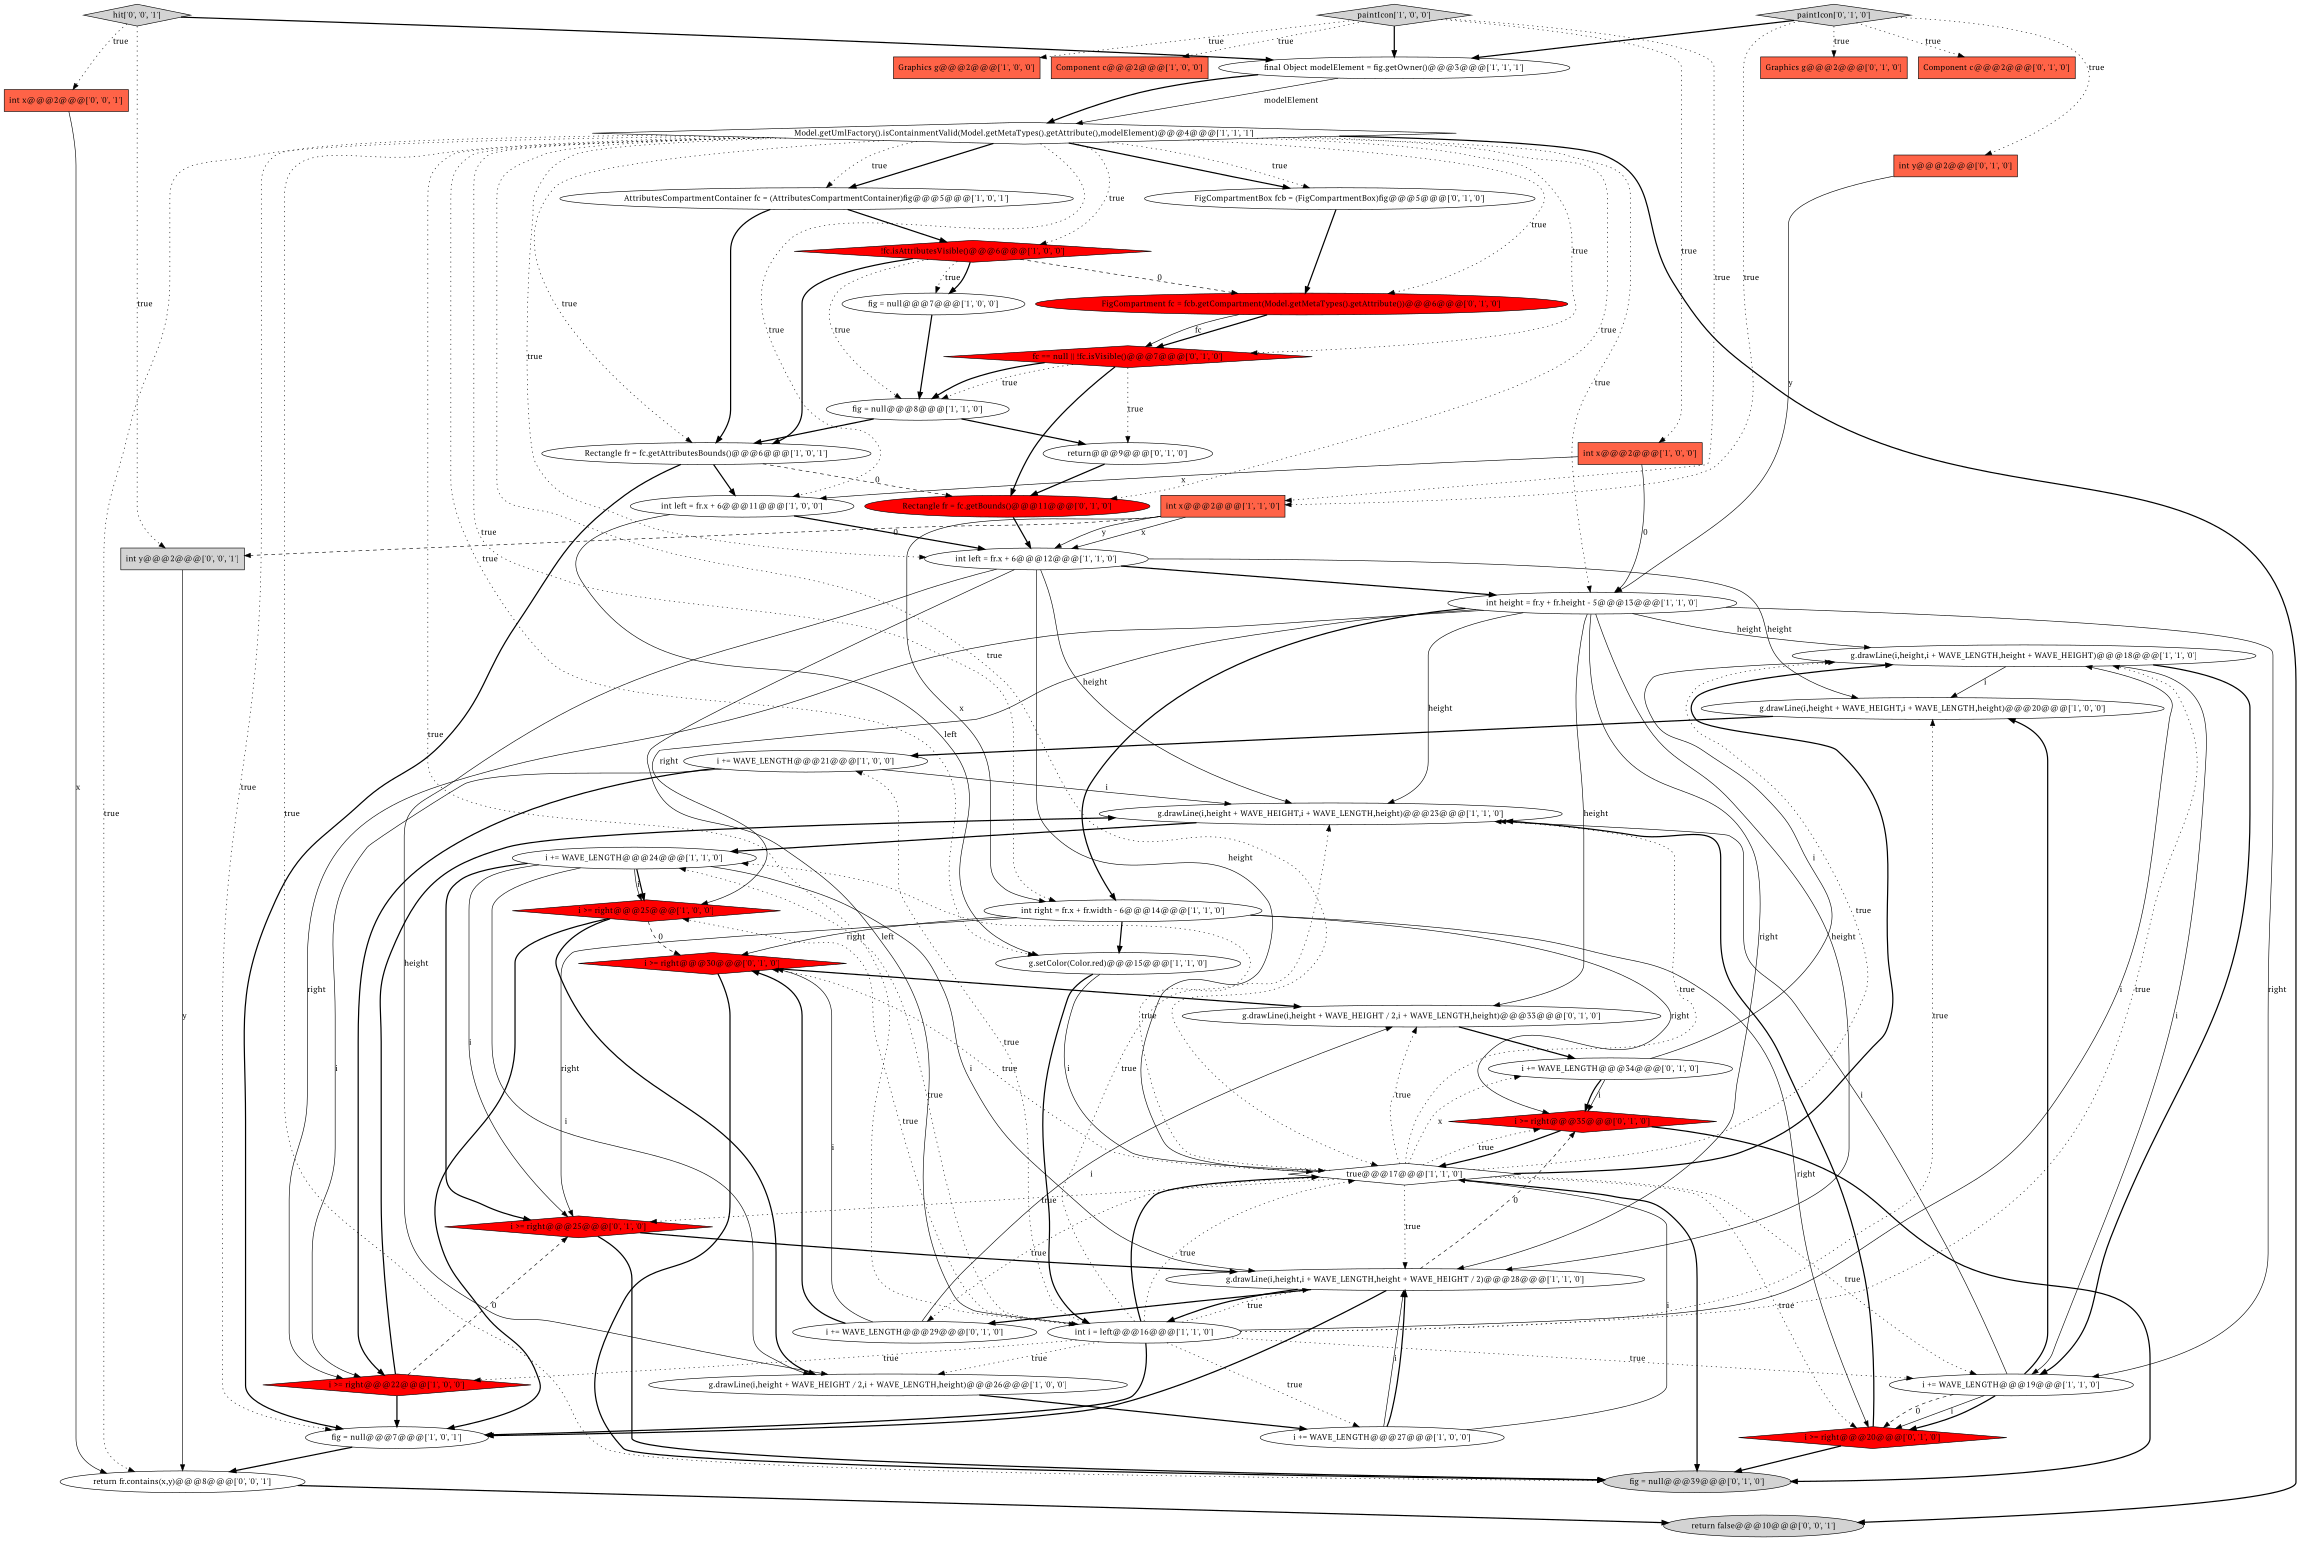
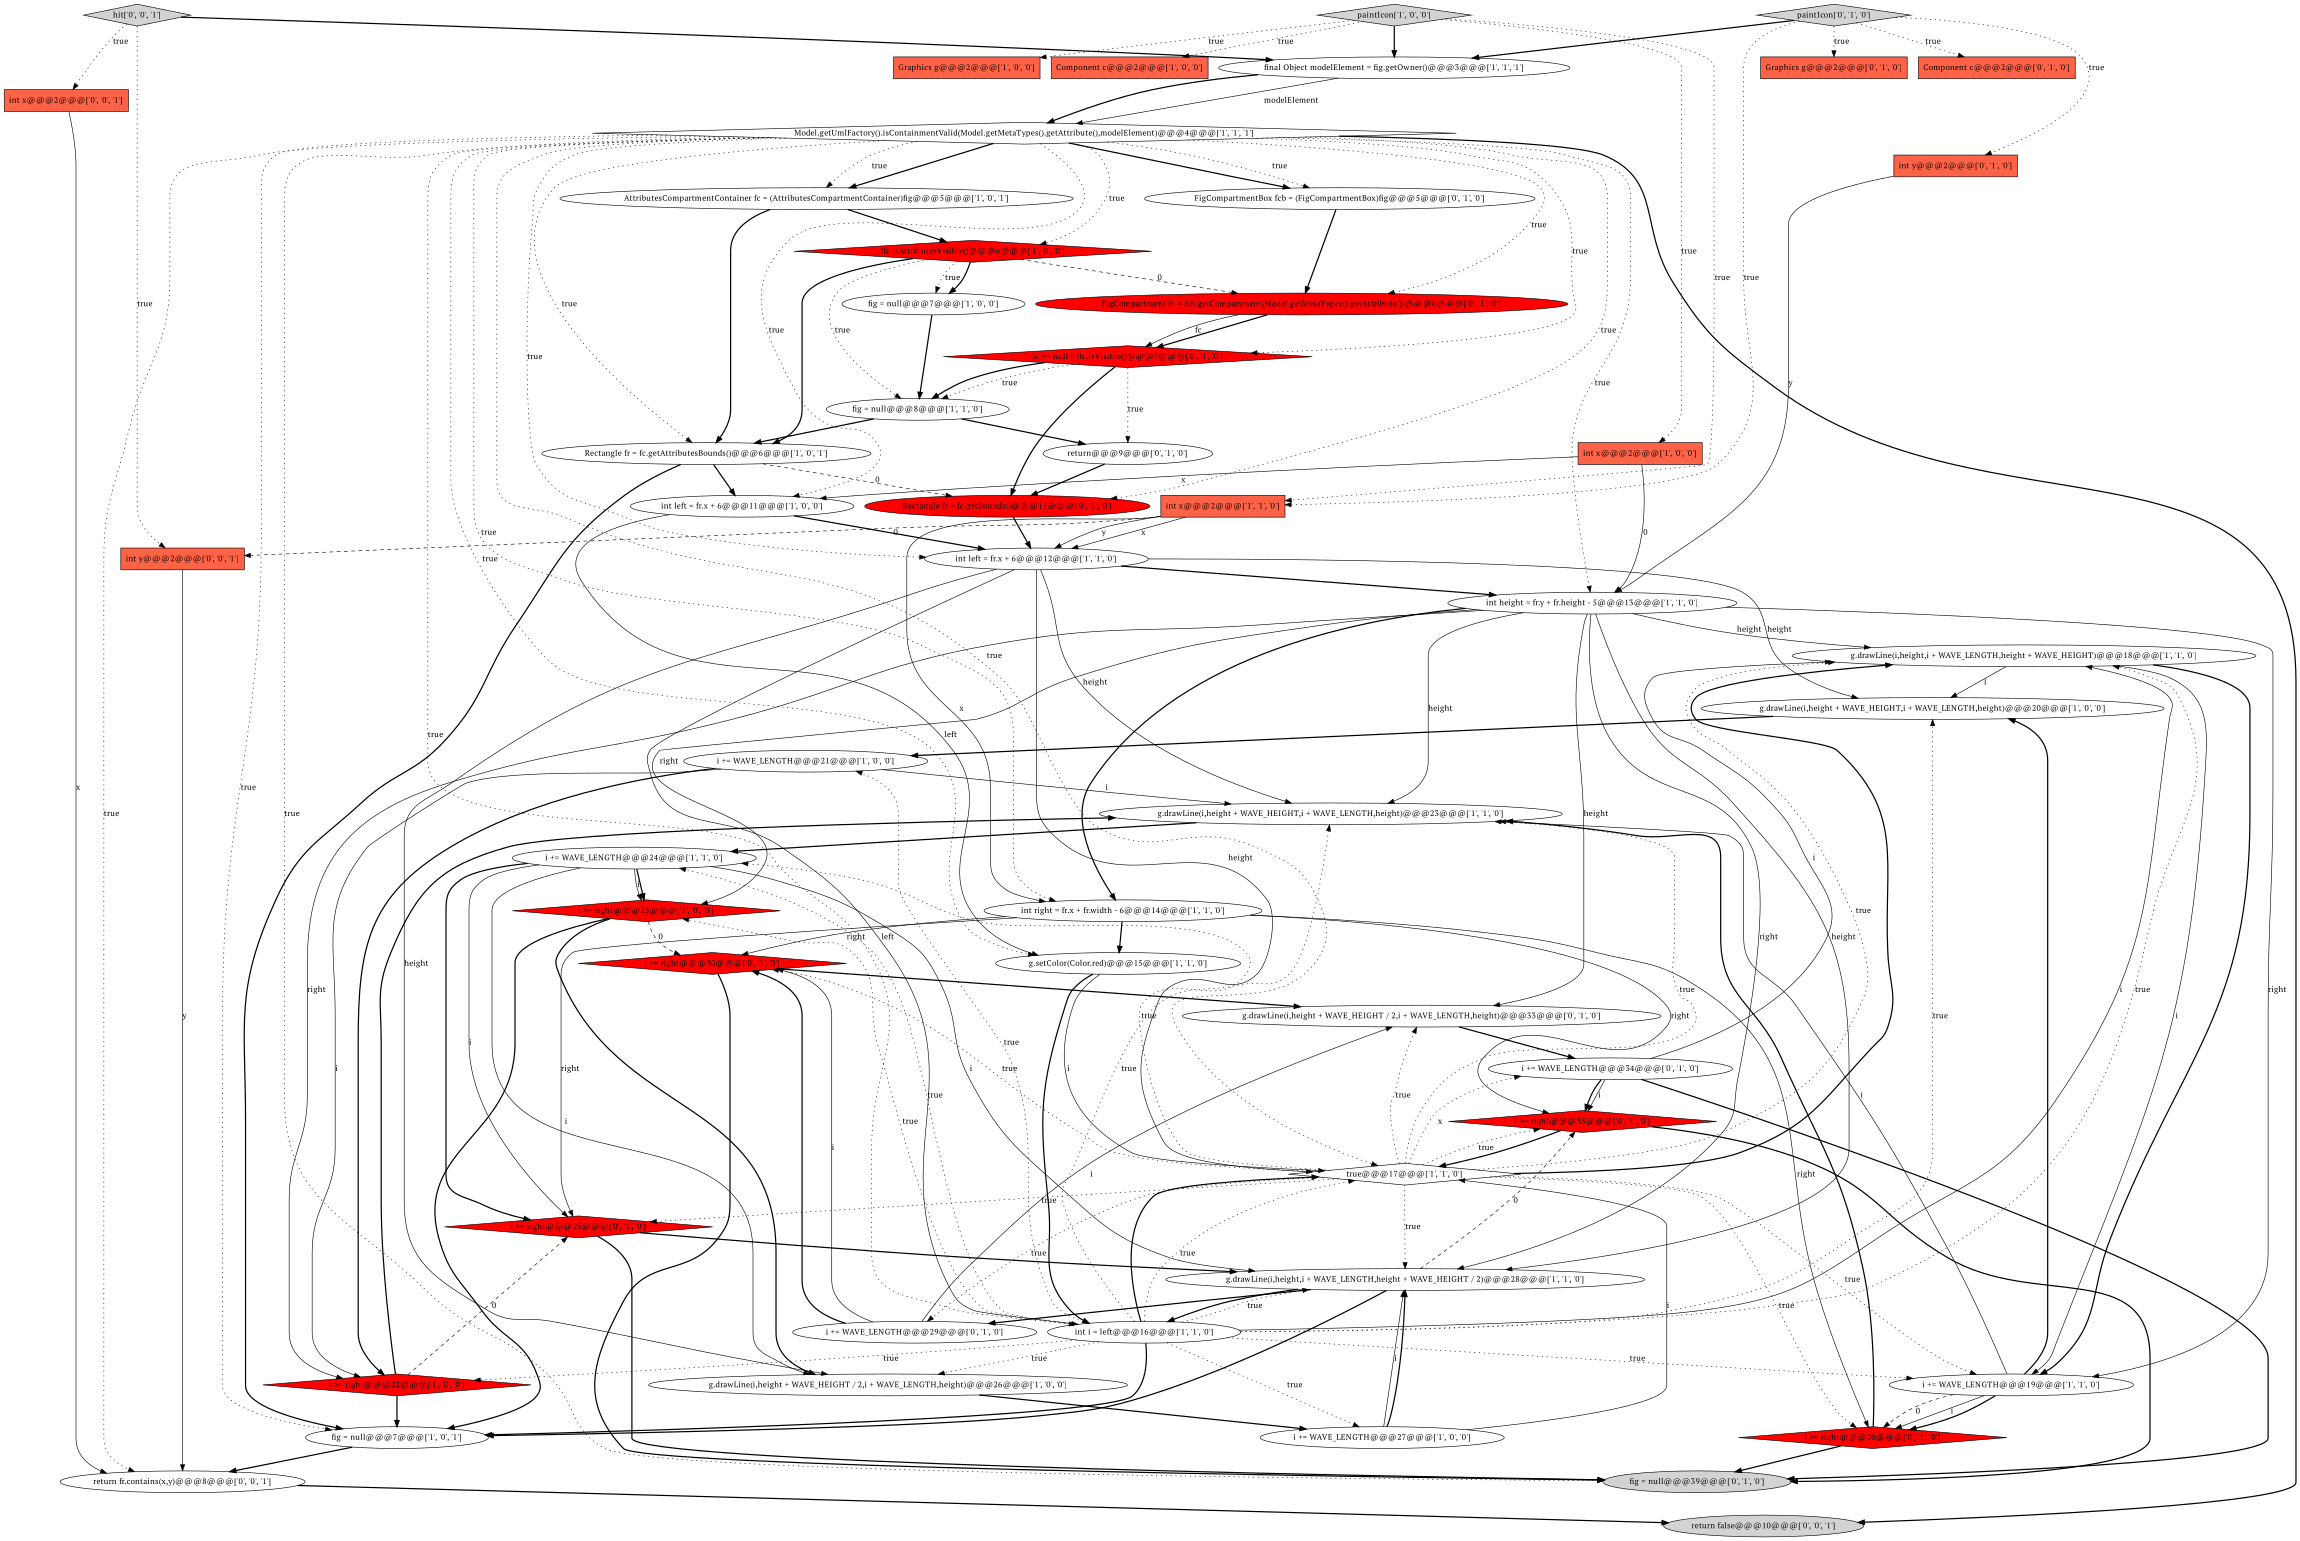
node "int y@@@2@@@['0', '0', '1']": fillcolor lightgray -> tomato
edge "true@@@17@@@['1', '1', '0']" -> "fig = null@@@39@@@['0', '1', '0']": now "i += WAVE_LENGTH@@@34@@@['0', '1', '0']" -> "fig = null@@@39@@@['0', '1', '0']"
